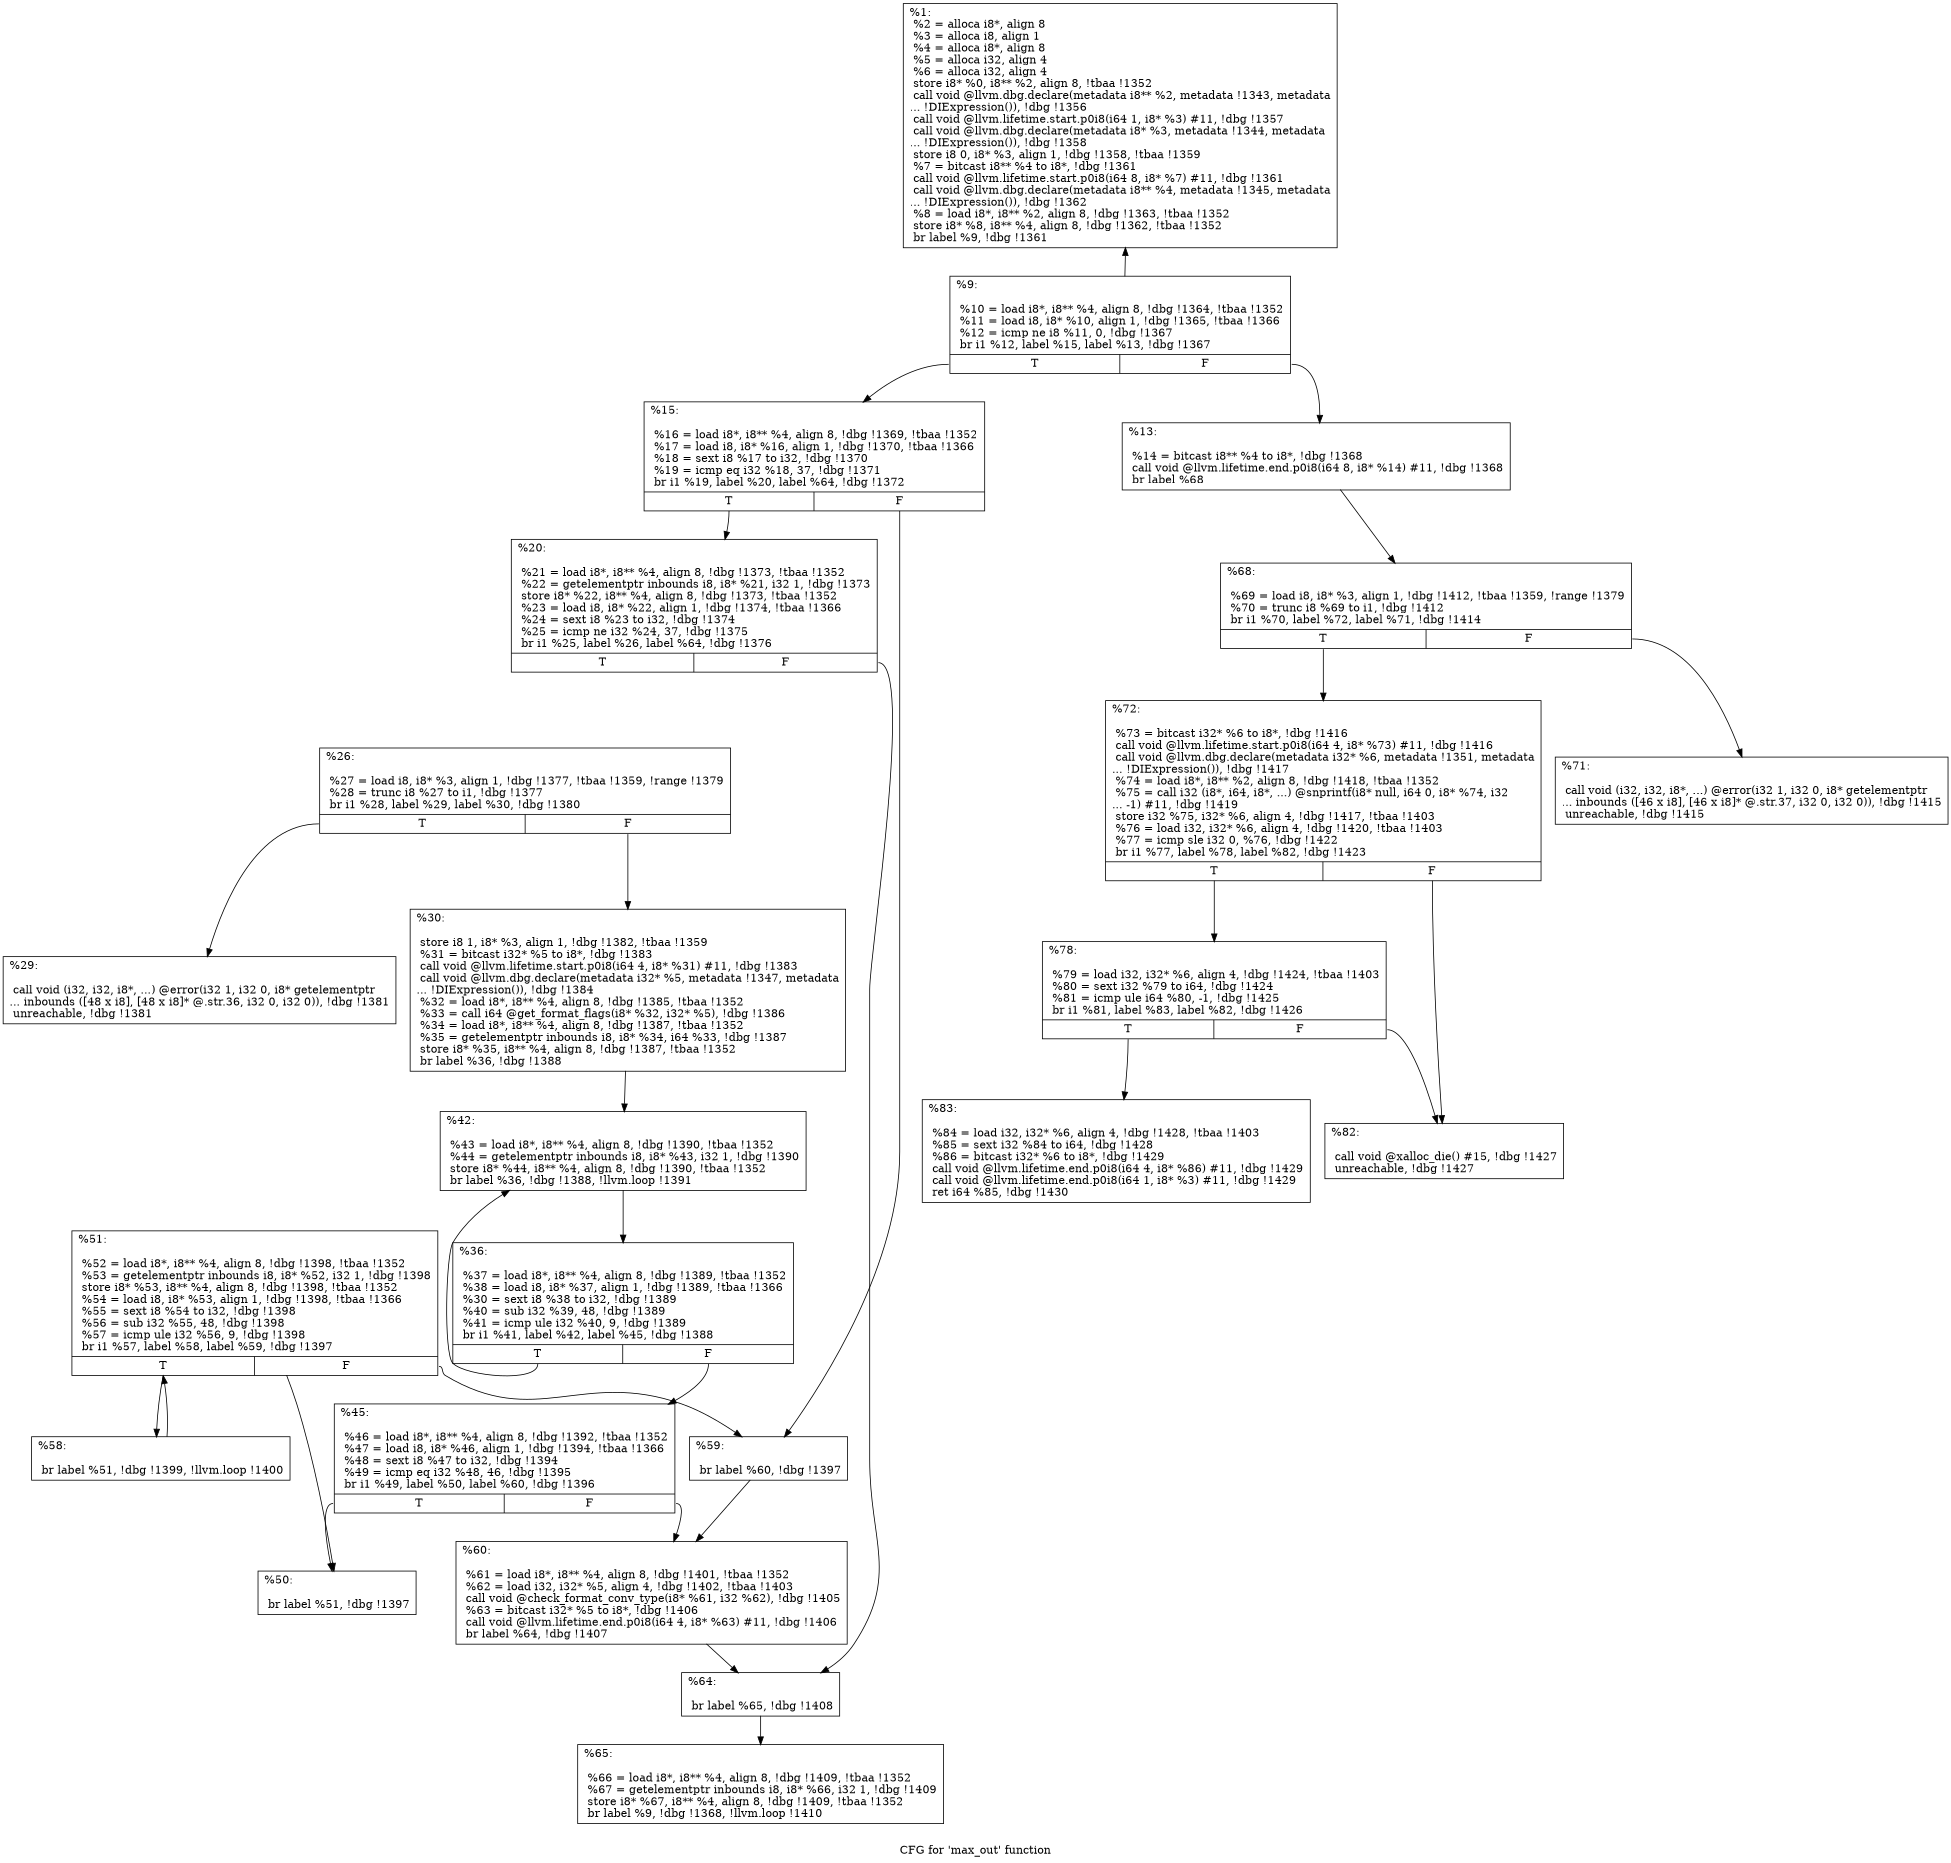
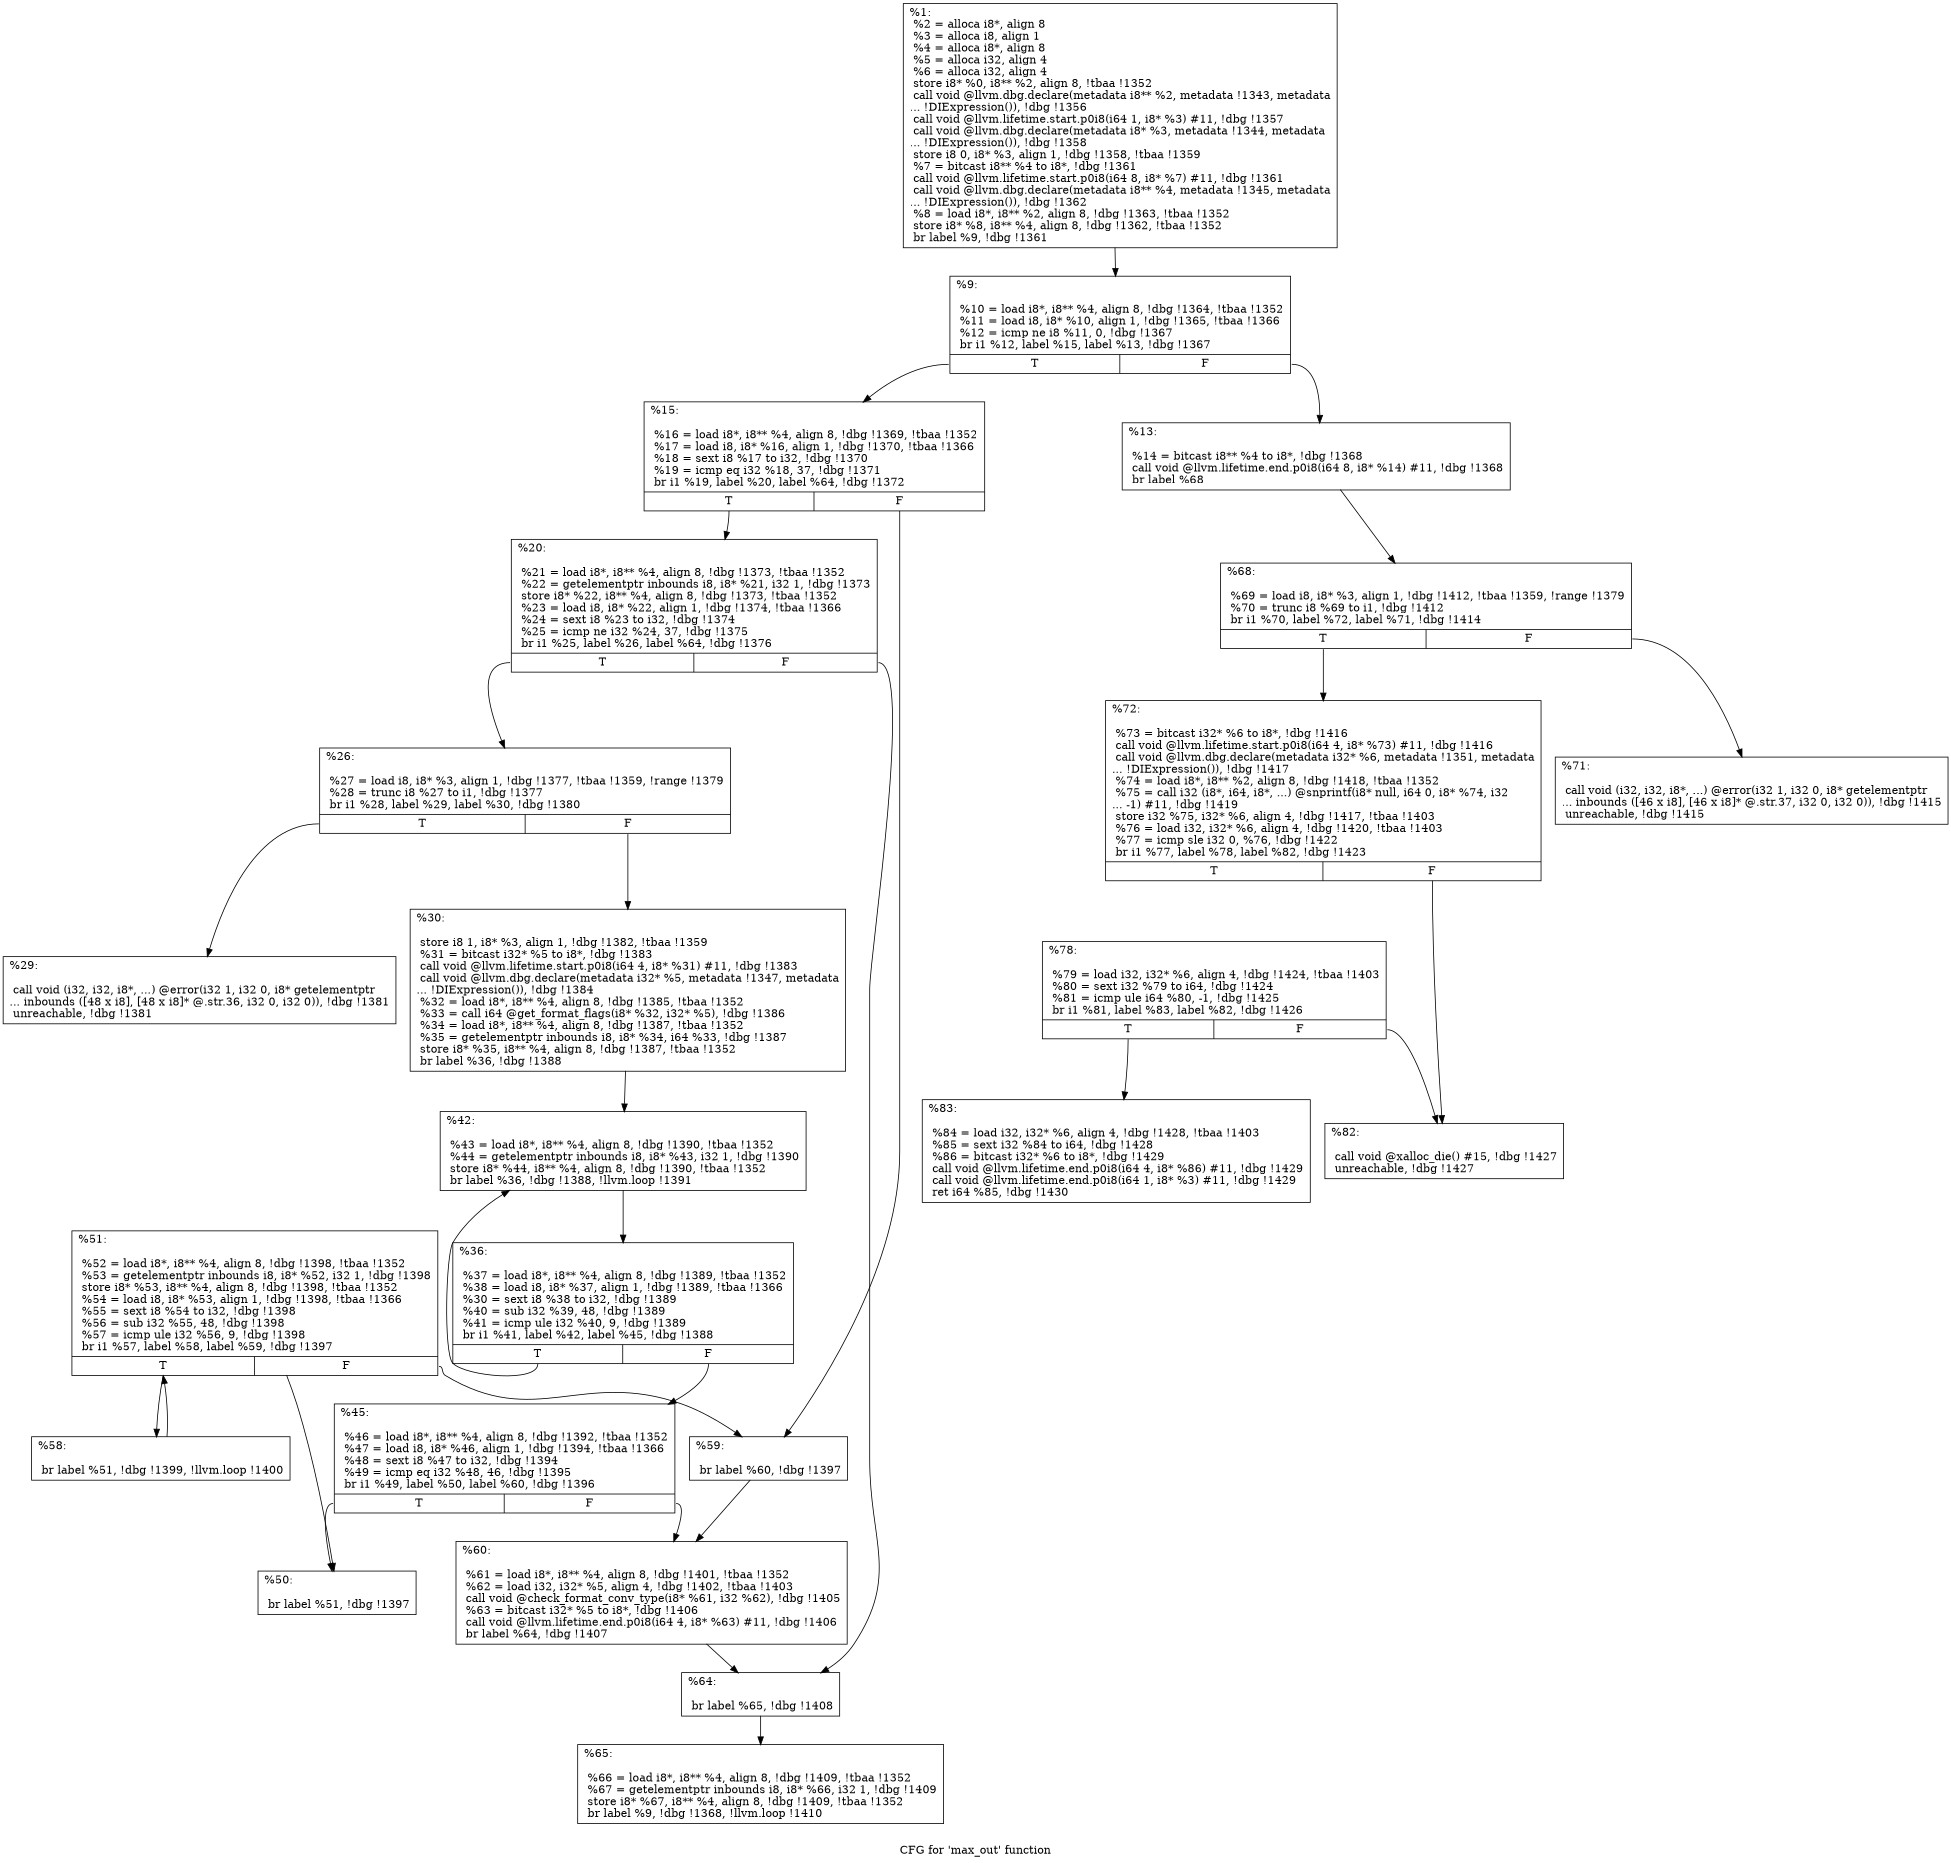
edge "%9:" -> "%1:": reversed
edge "%20:" -> "%26:": added
edge "%72:" -> "%78:": removed
